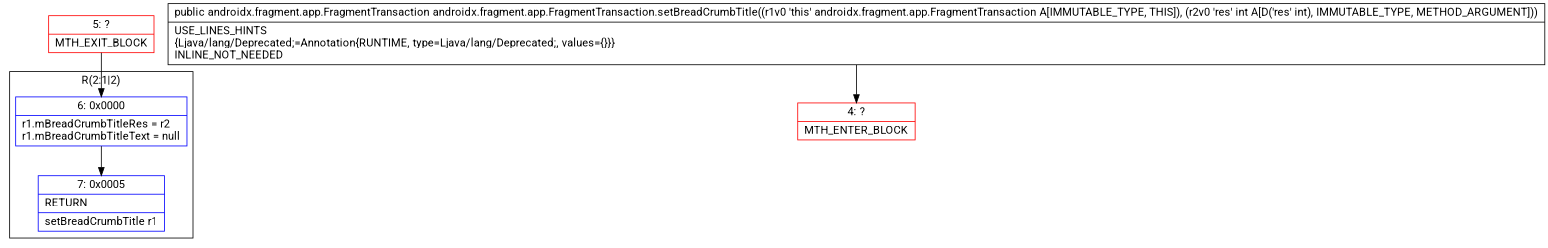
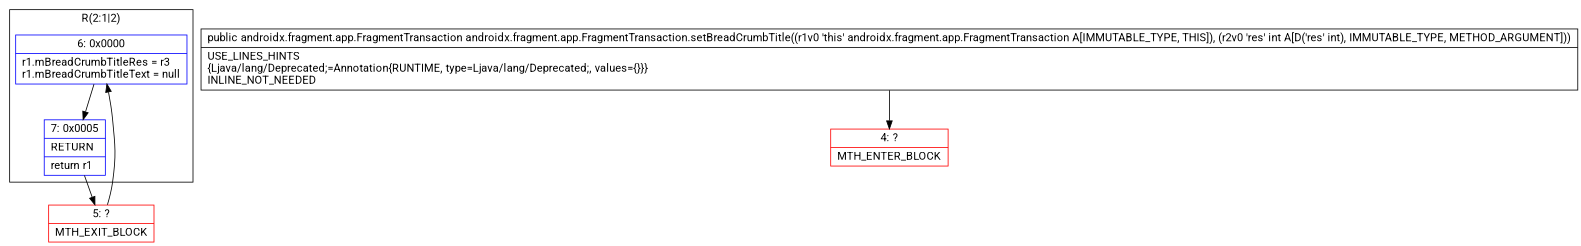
node "6: 0x0000": text "r1.mBreadCrumbTitleRes = r2" -> "r1.mBreadCrumbTitleRes = r3"
edge "7: 0x0005" -> "5: ?": added
node "7: 0x0005": text "setBreadCrumbTitle r1" -> "return r1"
